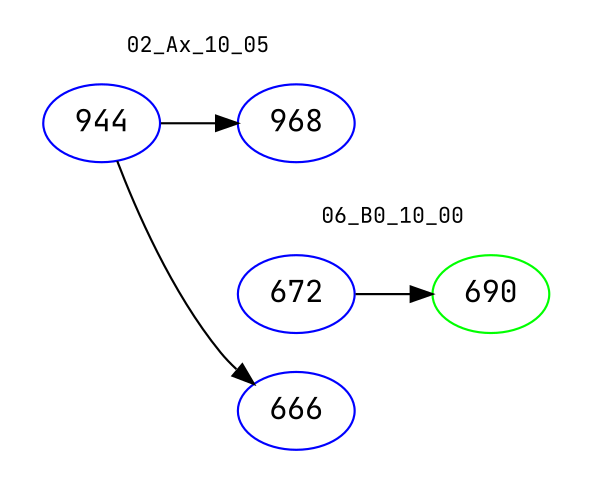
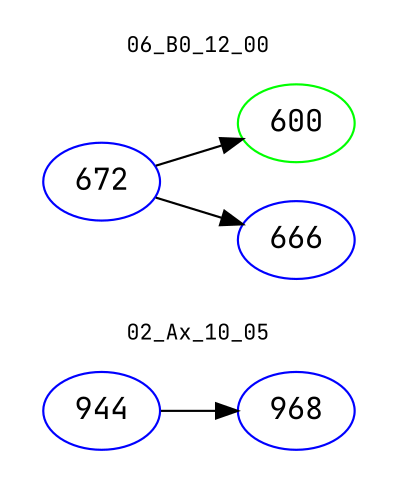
cluster "06_B0_10_00": label "06_B0_10_00" -> "06_B0_12_00"
edge "944" -> "666": now "672" -> "666"
node "690": label "690" -> "600"
